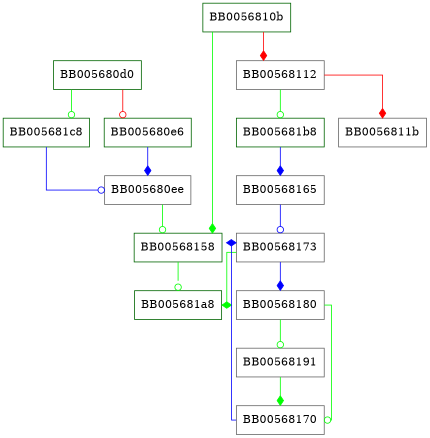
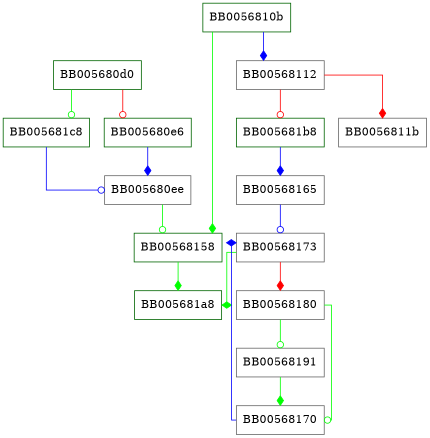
edge "BB0056810b" -> "BB00568112": color red -> blue
edge "BB00568112" -> "BB005681b8": color green -> red
edge "BB00568158" -> "BB005681a8": arrowhead odot -> diamond
edge "BB00568173" -> "BB00568180": color blue -> red
